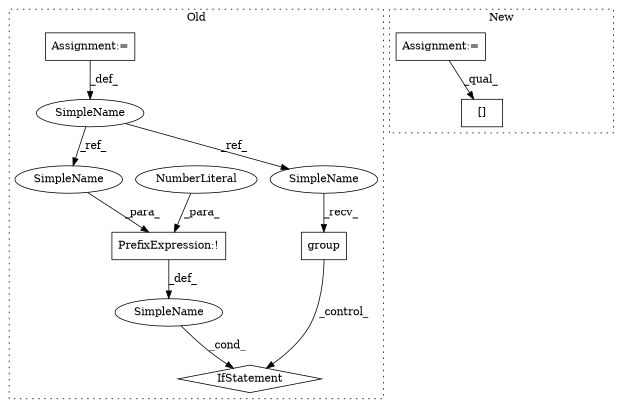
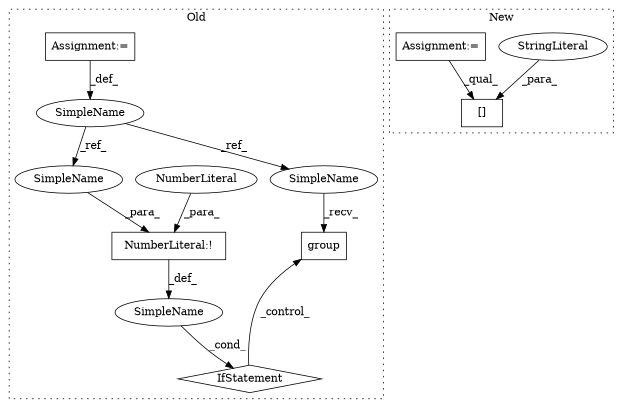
node "StringLiteral": added
node "PrefixExpression:!": label "PrefixExpression:!" -> "NumberLiteral:!"
edge "group" -> "IfStatement": reversed
